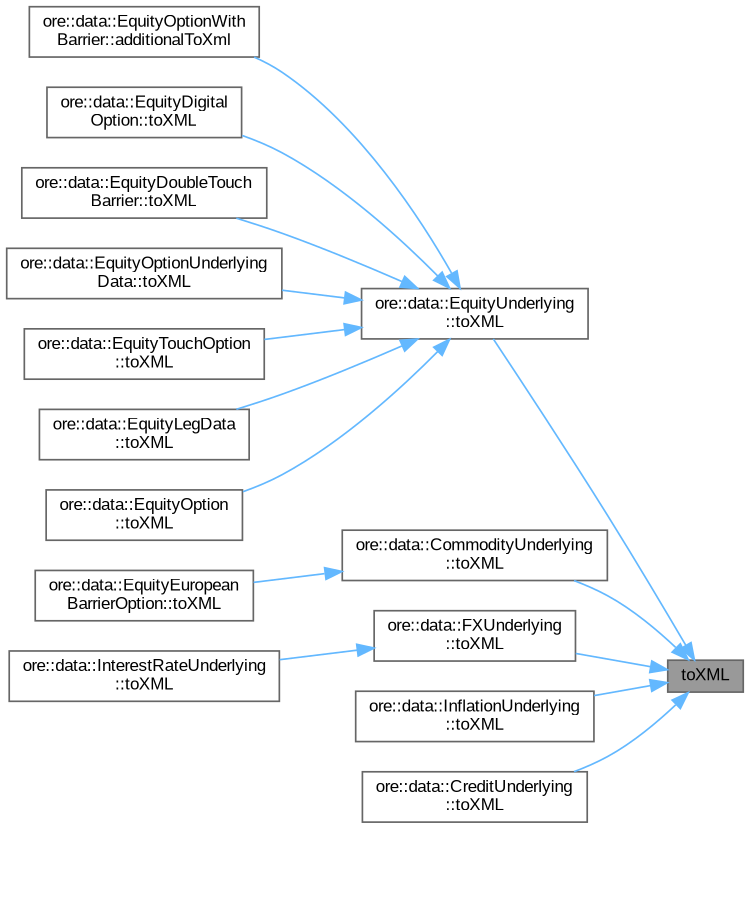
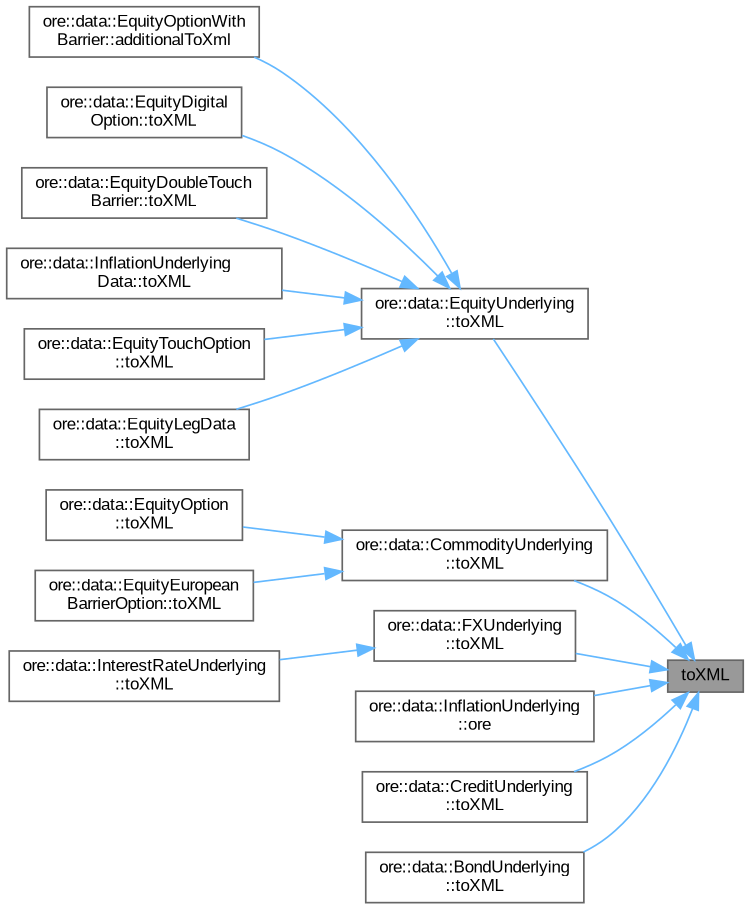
node "ore::data::EquityOptionUnderlying Data::toXML": label "ore::data::EquityOptionUnderlying Data::toXML" -> "ore::data::InflationUnderlying Data::toXML"
edge "ore::data::EquityOption ::toXML" -> "ore::data::EquityUnderlying ::toXML": now "ore::data::EquityOption ::toXML" -> "ore::data::CommodityUnderlying ::toXML"
node "ore::data::InflationUnderlying ::toXML": label "ore::data::InflationUnderlying ::toXML" -> "ore::data::InflationUnderlying ::ore"
node "ore::data::BondUnderlying ::toXML": added
